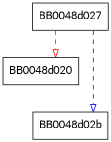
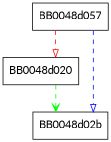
node "BB0048d027": label "BB0048d027" -> "BB0048d057"
edge "BB0048d020" -> "BB0048d02b": added
